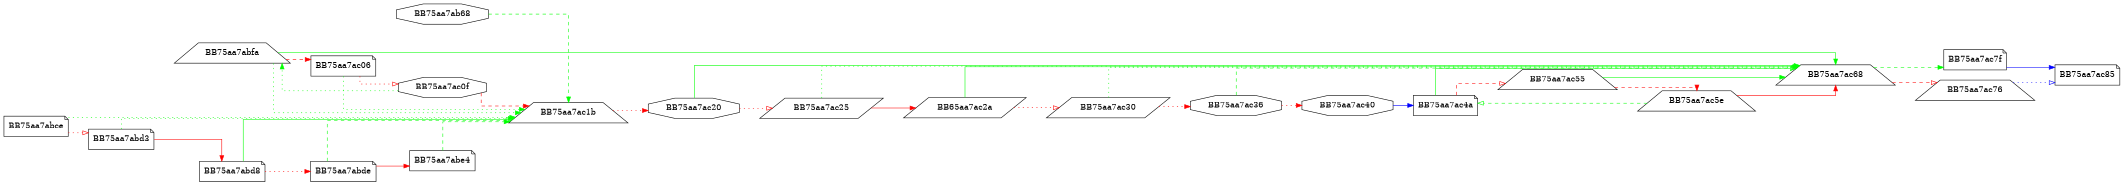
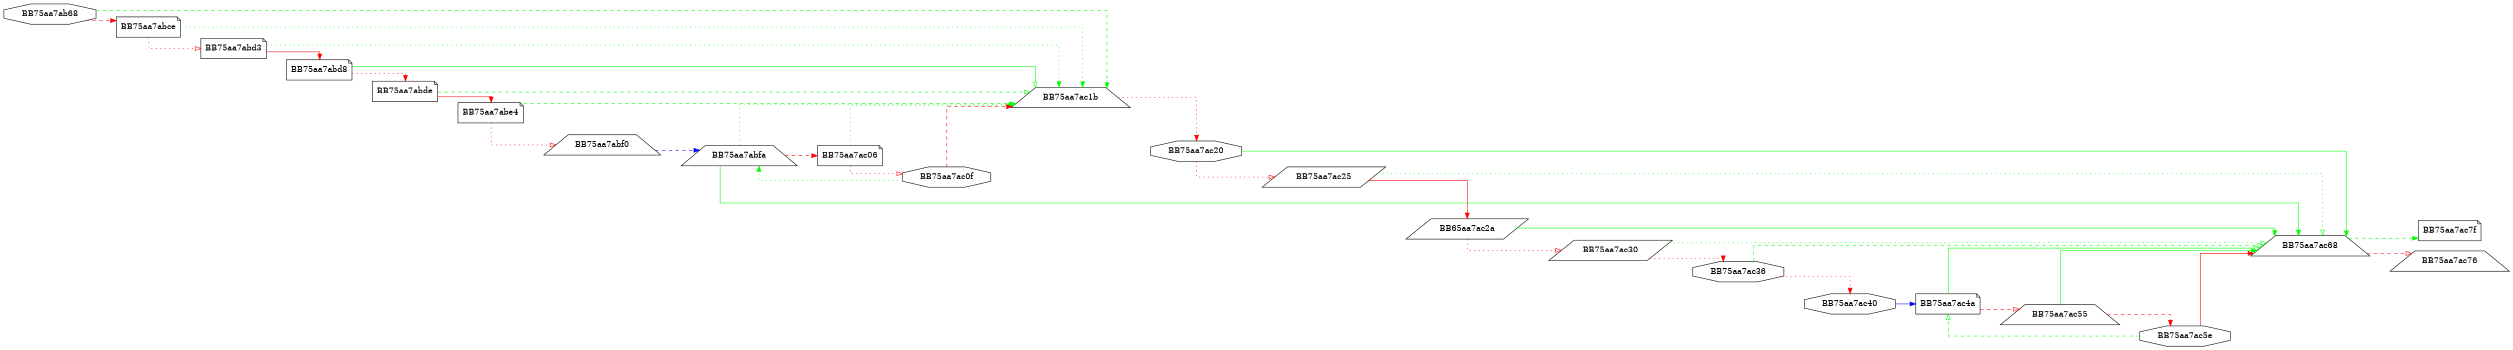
edge "BB75aa7ab68" -> "BB75aa7abce": added
node "BB75aa7ac85": removed
node "BB75aa7ac5e": shape trapezium -> octagon
node "BB75aa7abf0": added
